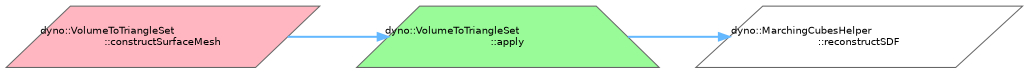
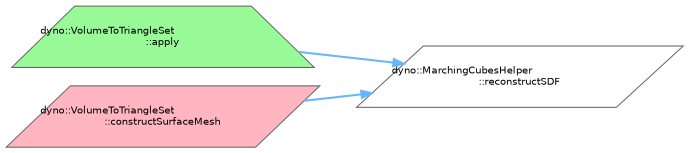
edge "dyno::VolumeToTriangleSet ::constructSurfaceMesh" -> "dyno::VolumeToTriangleSet ::apply": now "dyno::VolumeToTriangleSet ::constructSurfaceMesh" -> "dyno::MarchingCubesHelper ::reconstructSDF"
